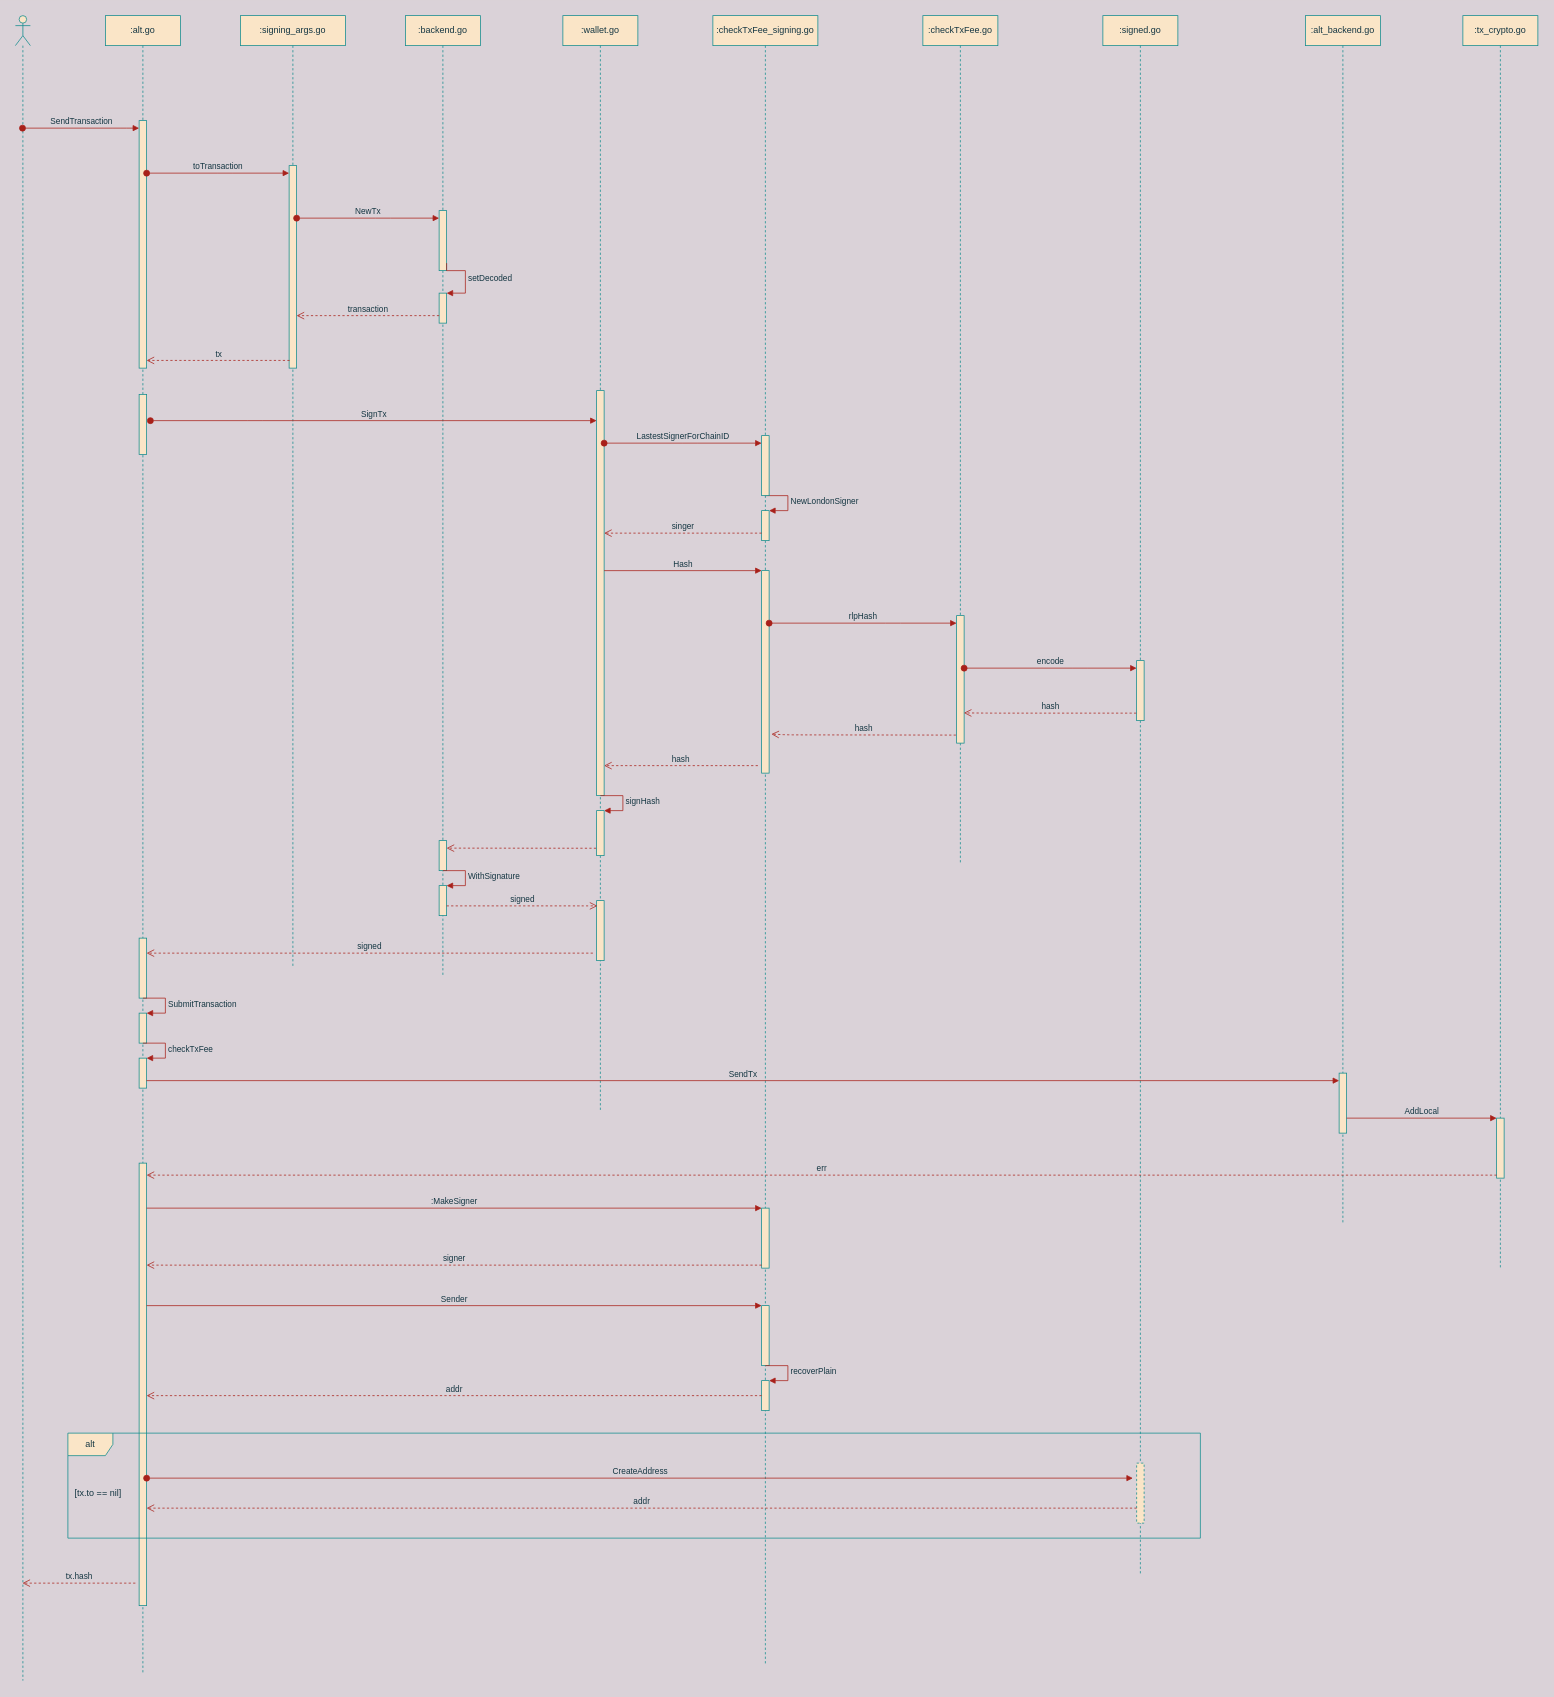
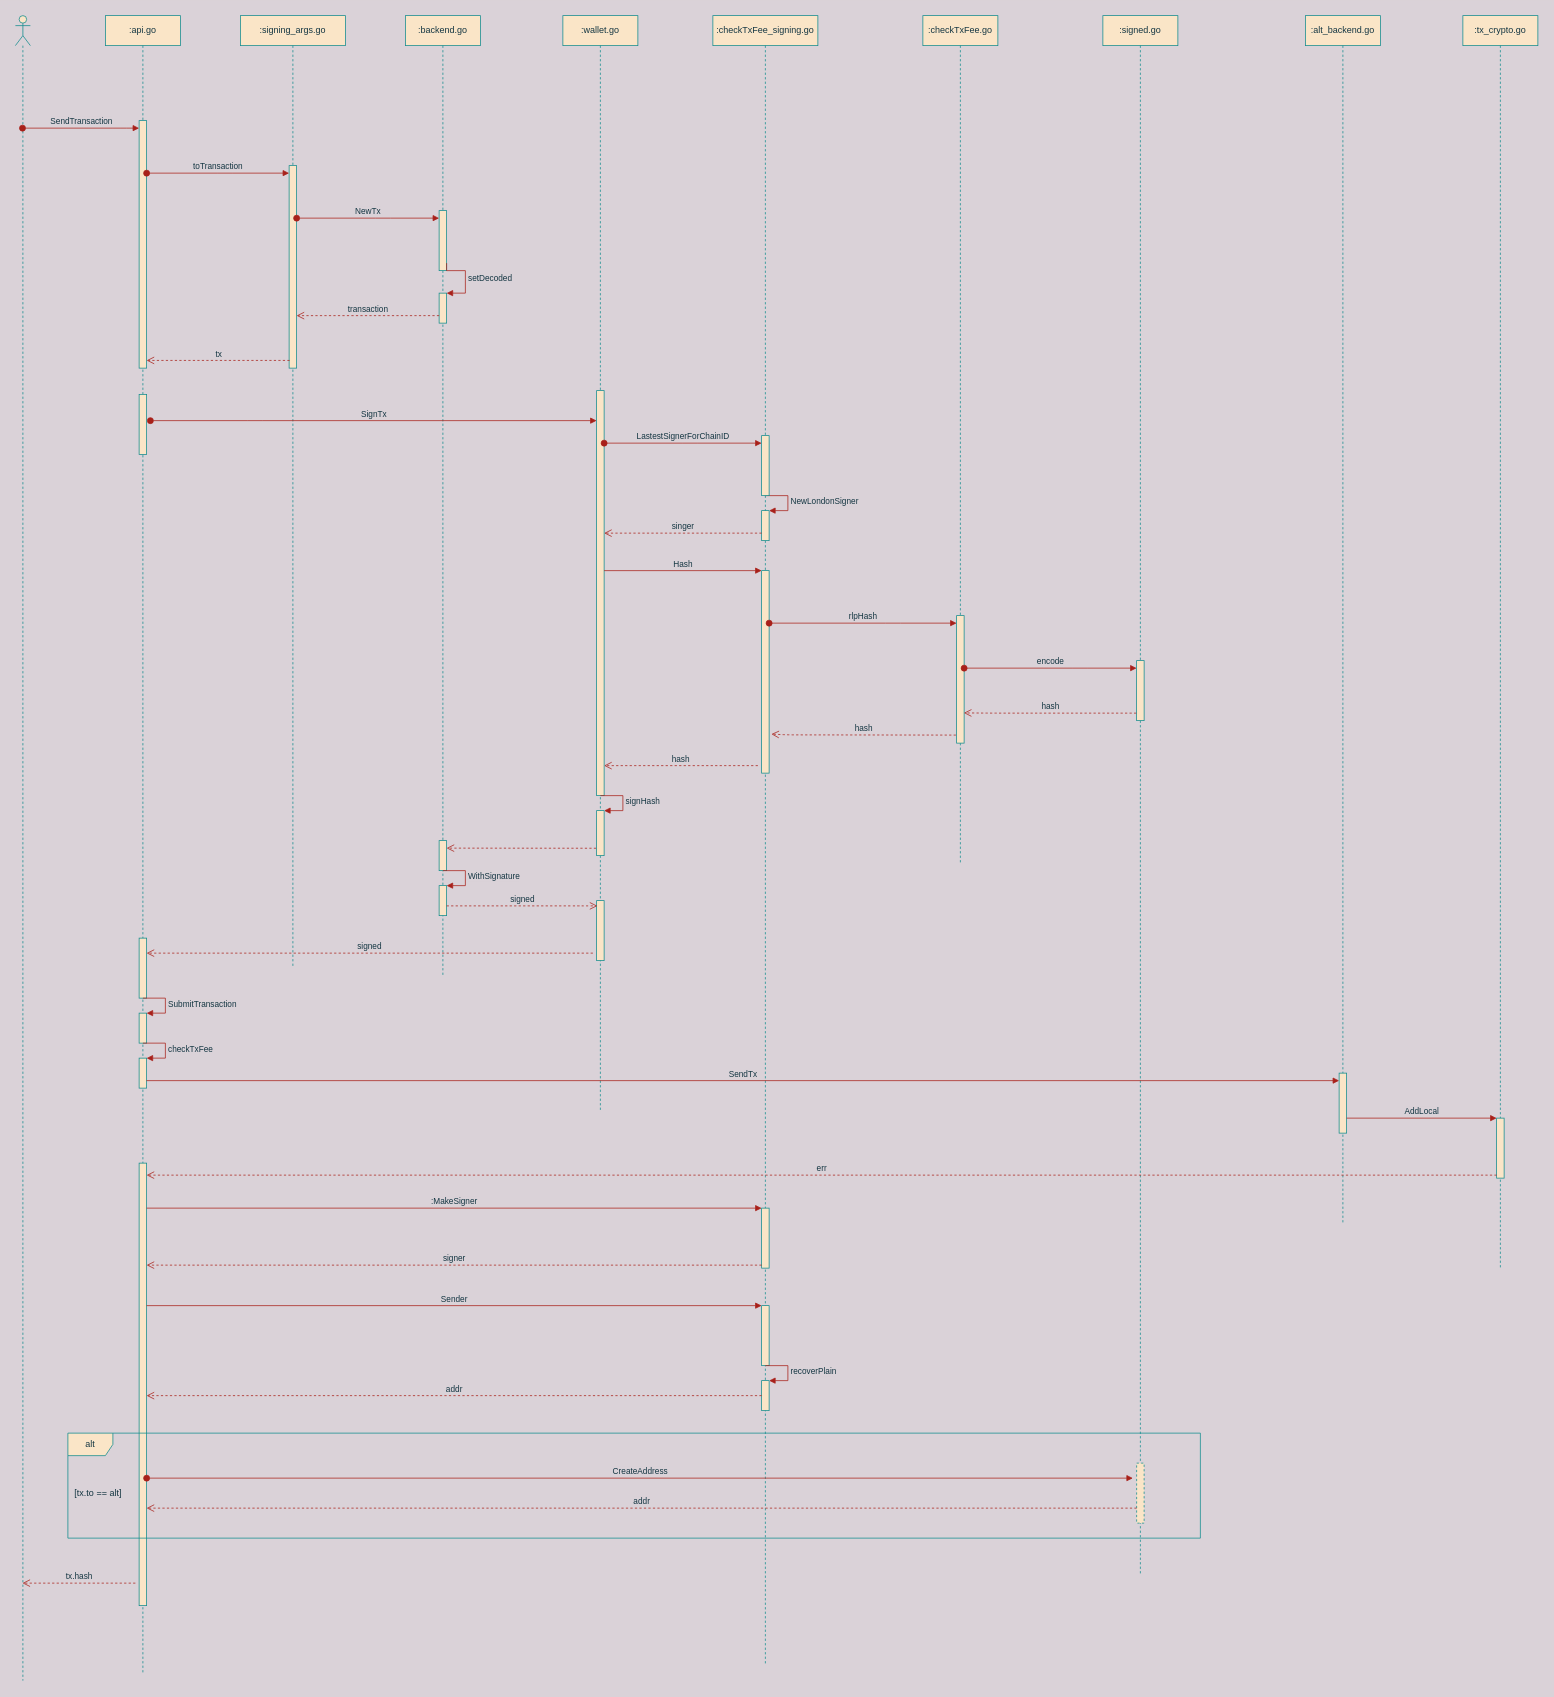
node ":alt.go": label ":alt.go" -> ":api.go"
node "[tx.to == nil]": label "[tx.to == nil]" -> "[tx.to == alt]"
